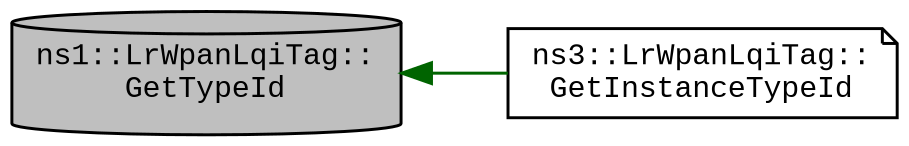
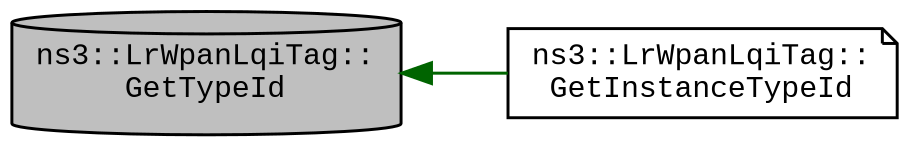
node "ns1::LrWpanLqiTag:: GetTypeId": label "ns1::LrWpanLqiTag:: GetTypeId" -> "ns3::LrWpanLqiTag:: GetTypeId"
